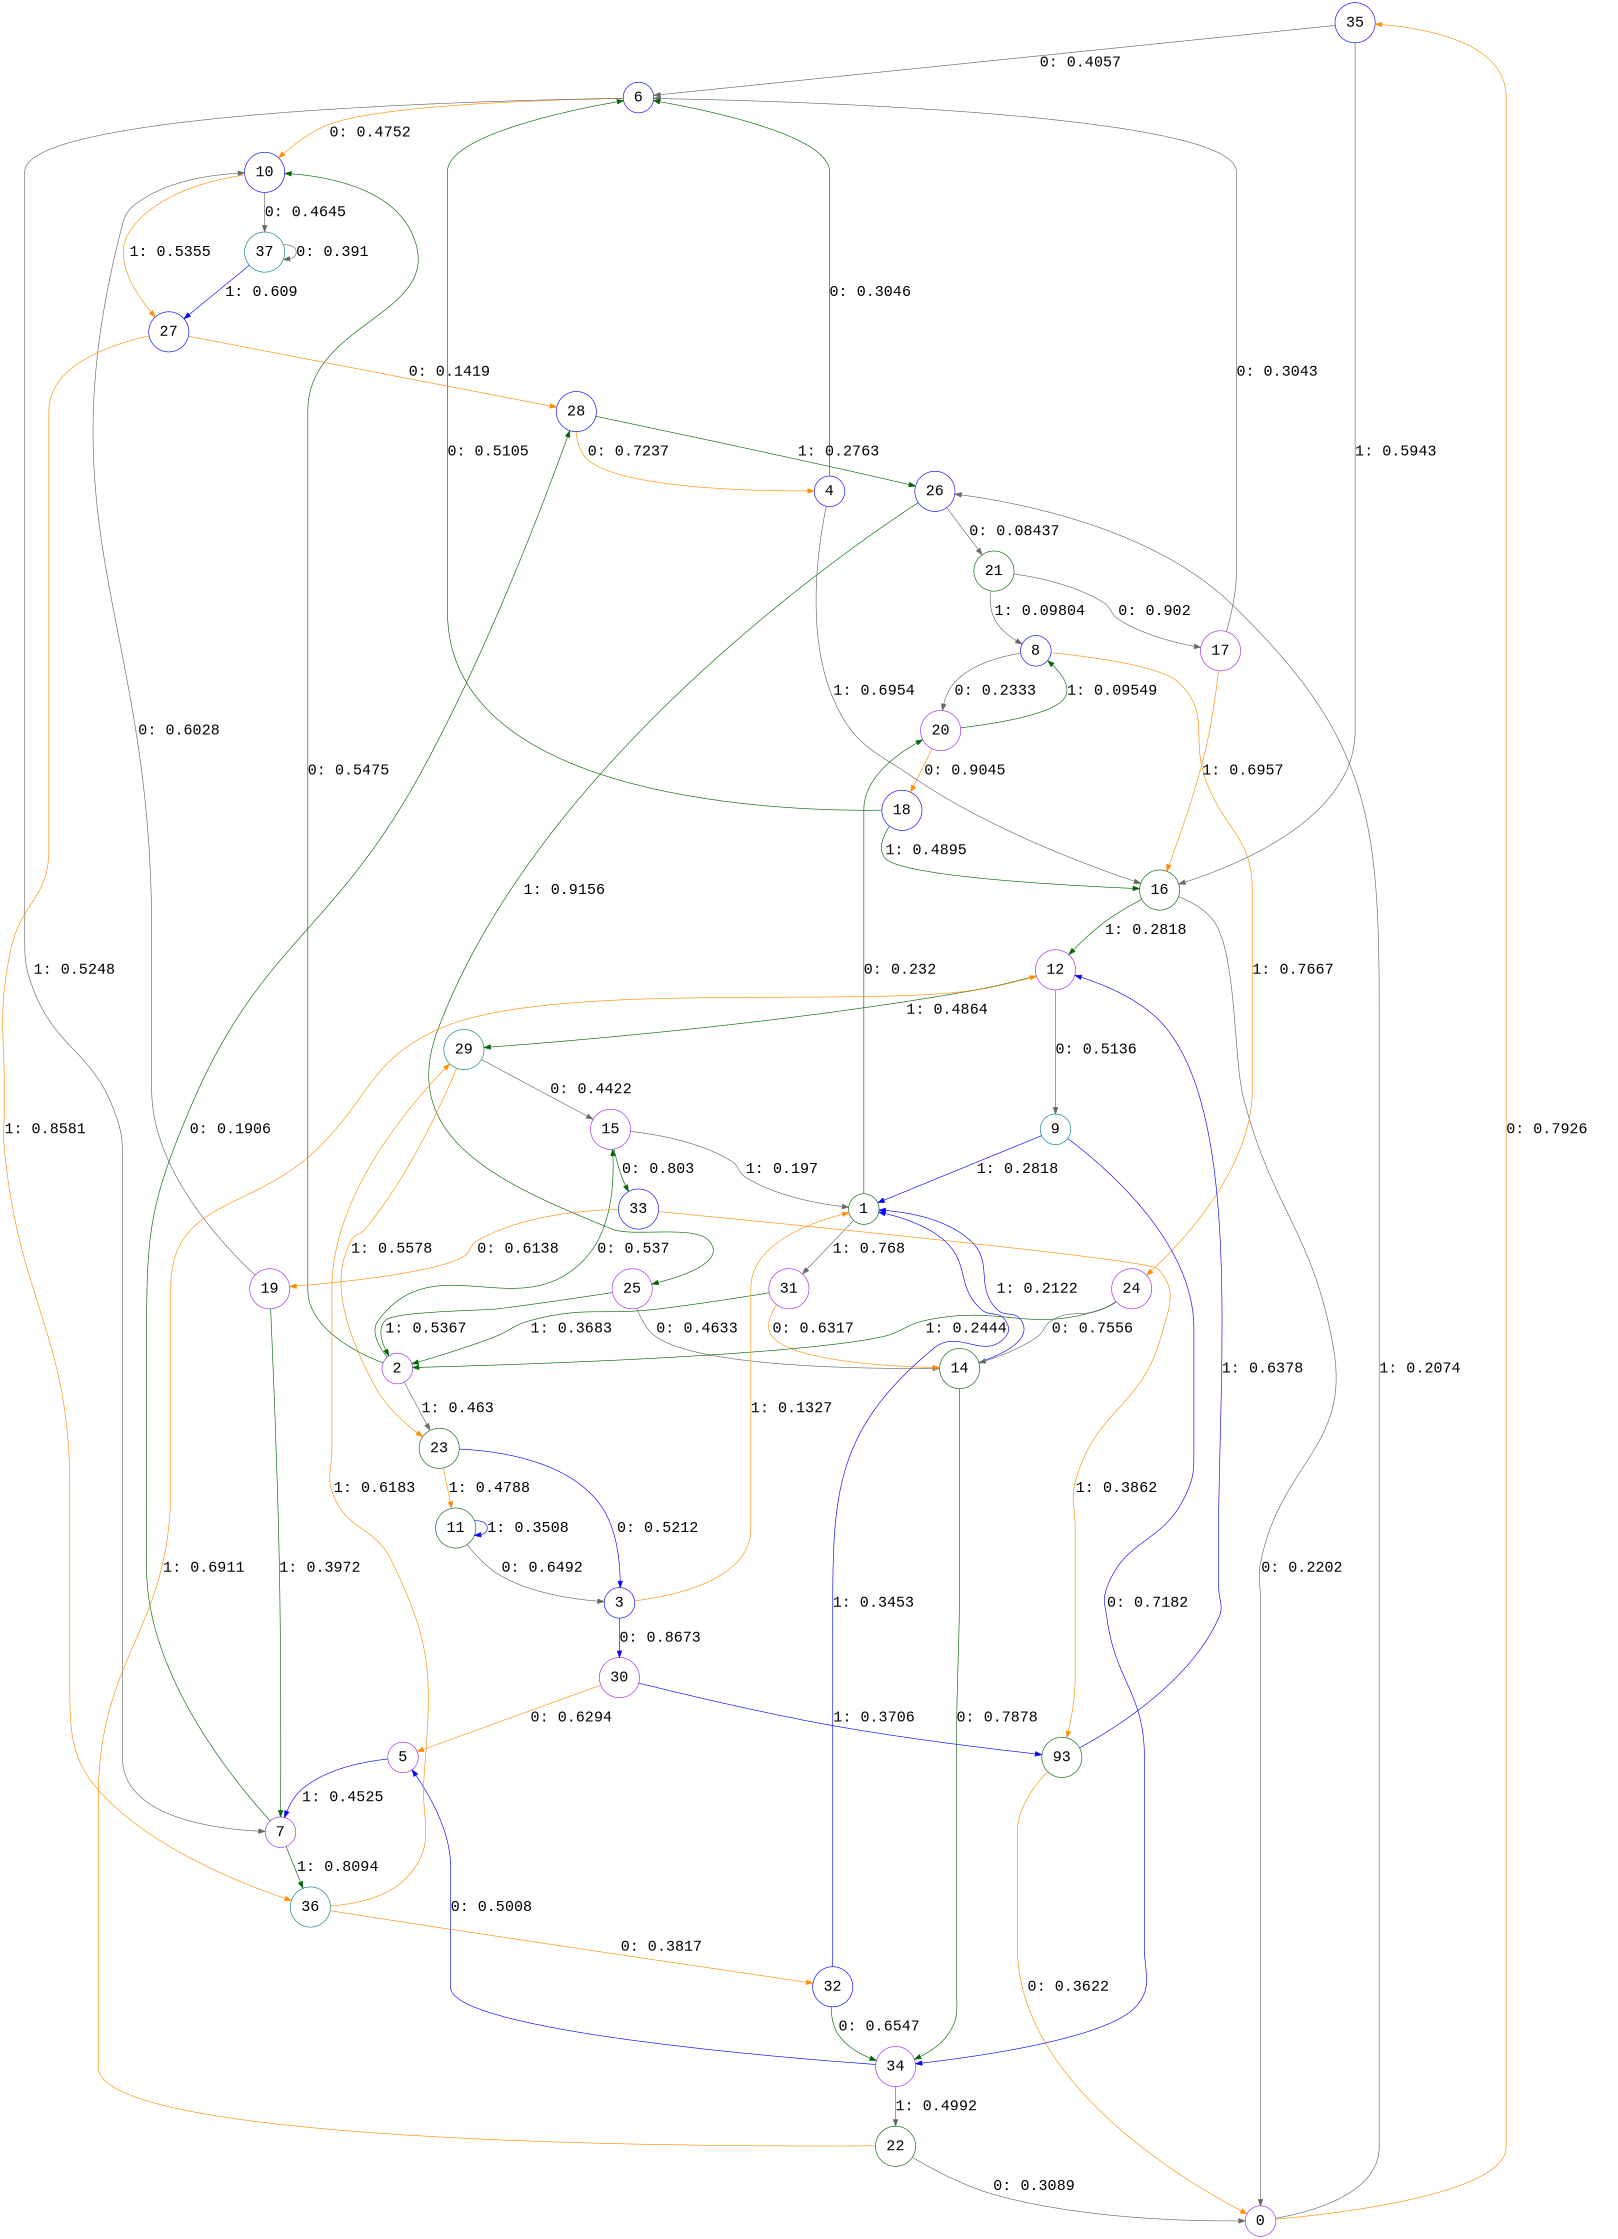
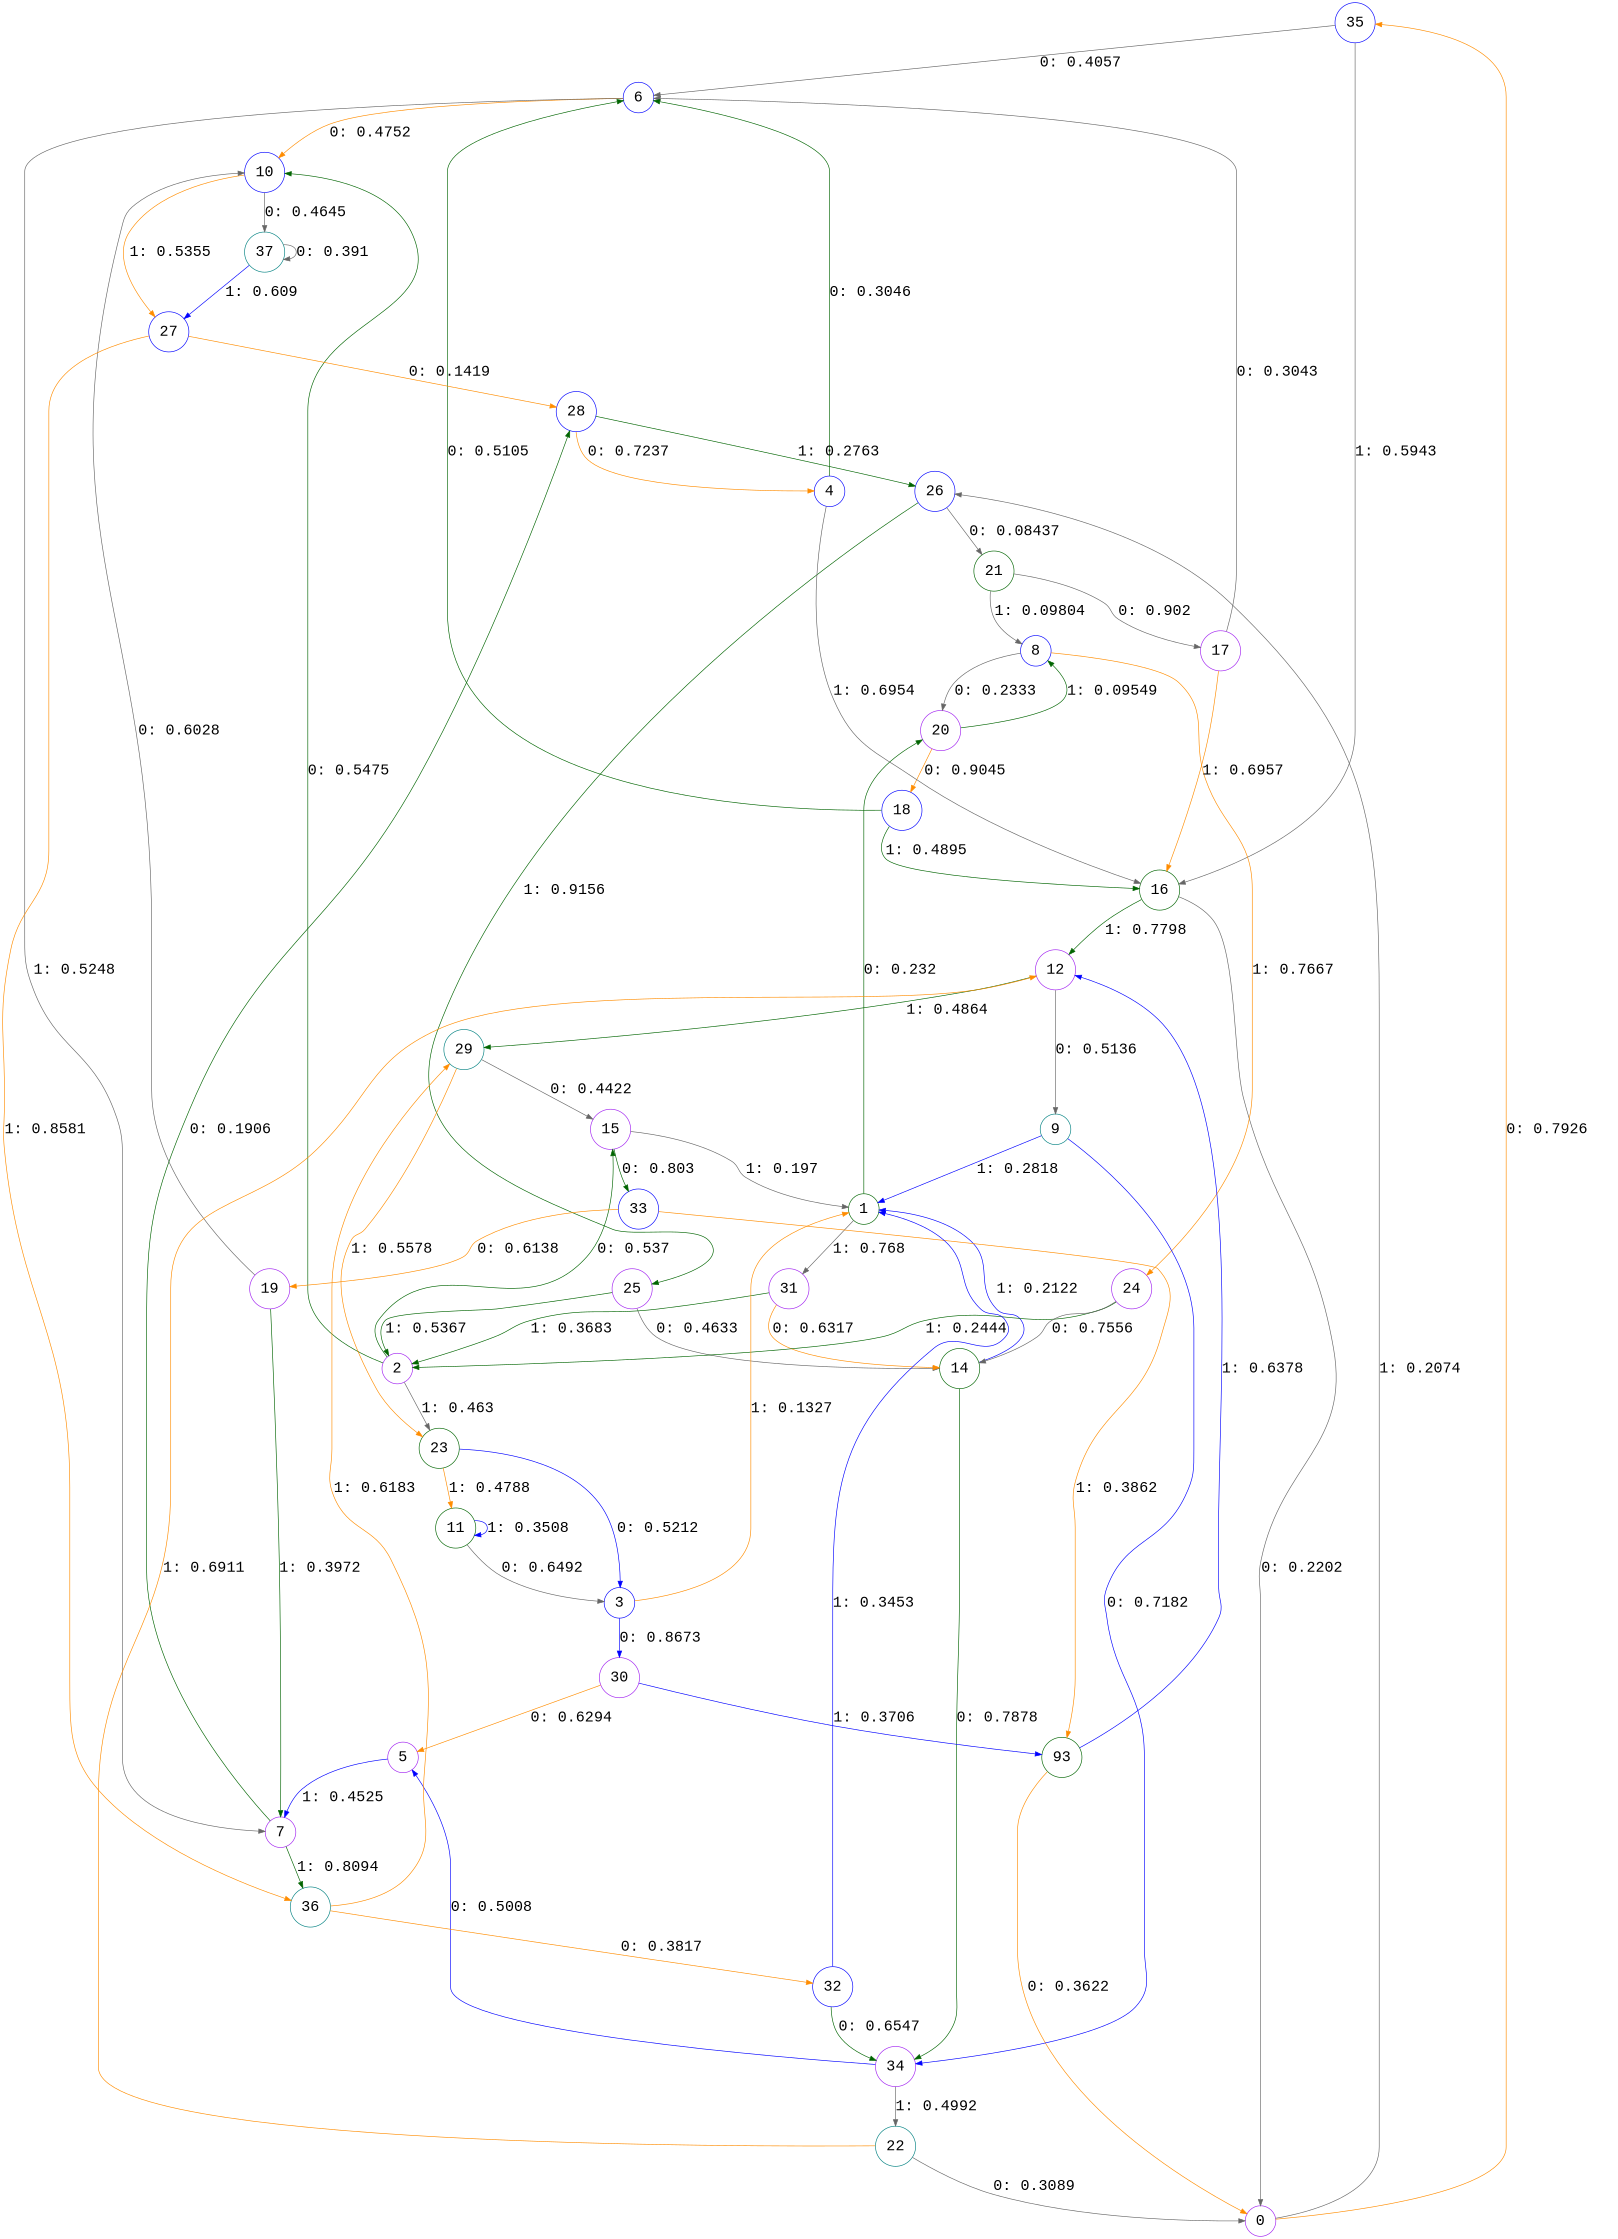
edge "16" -> "12": label "1: 0.2818   " -> "1: 0.7798   "
node "22": color darkgreen -> teal
